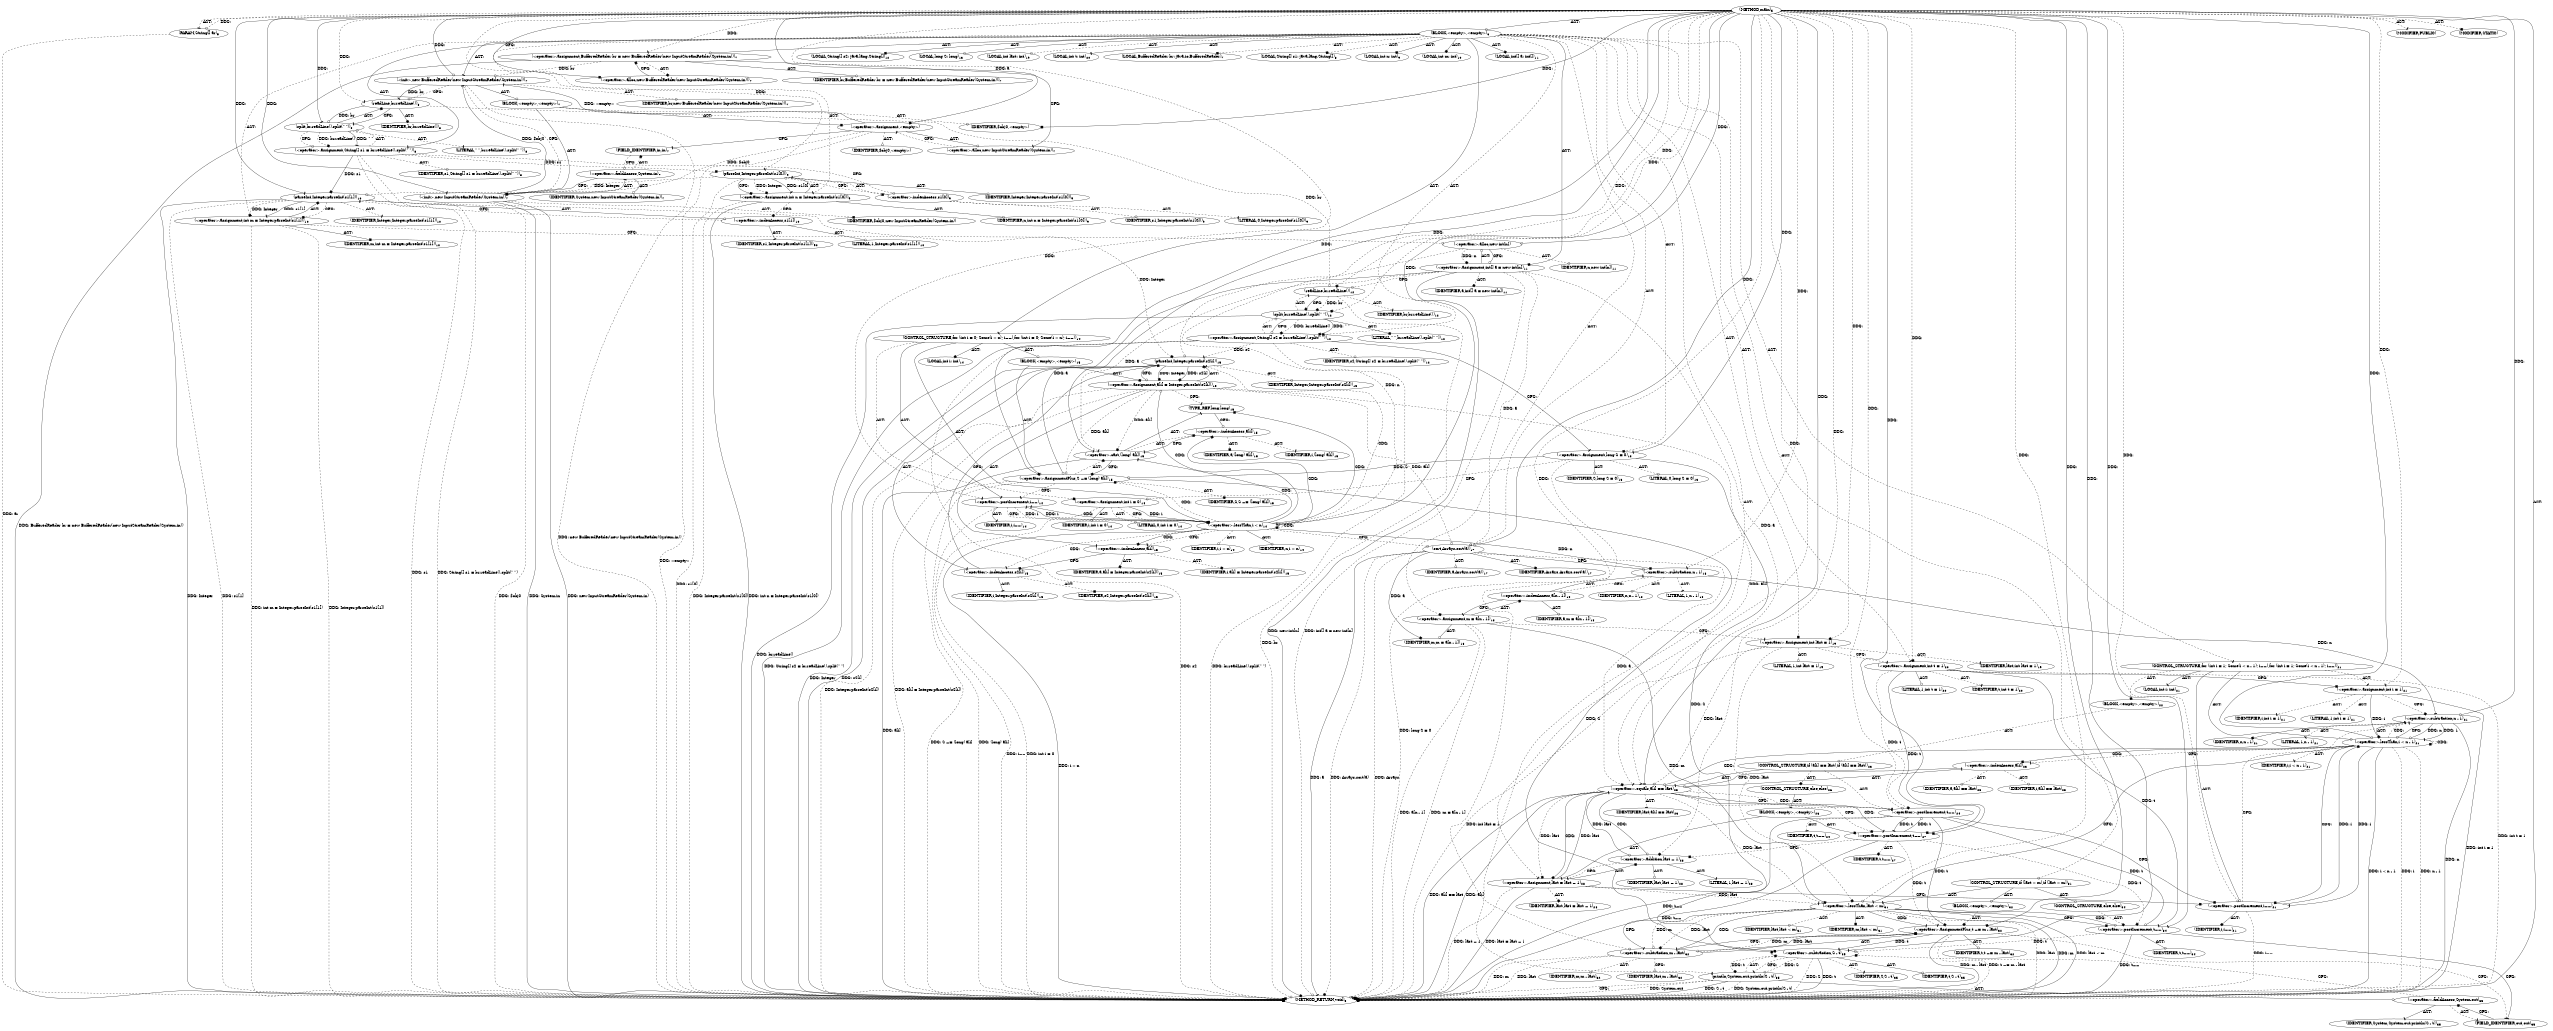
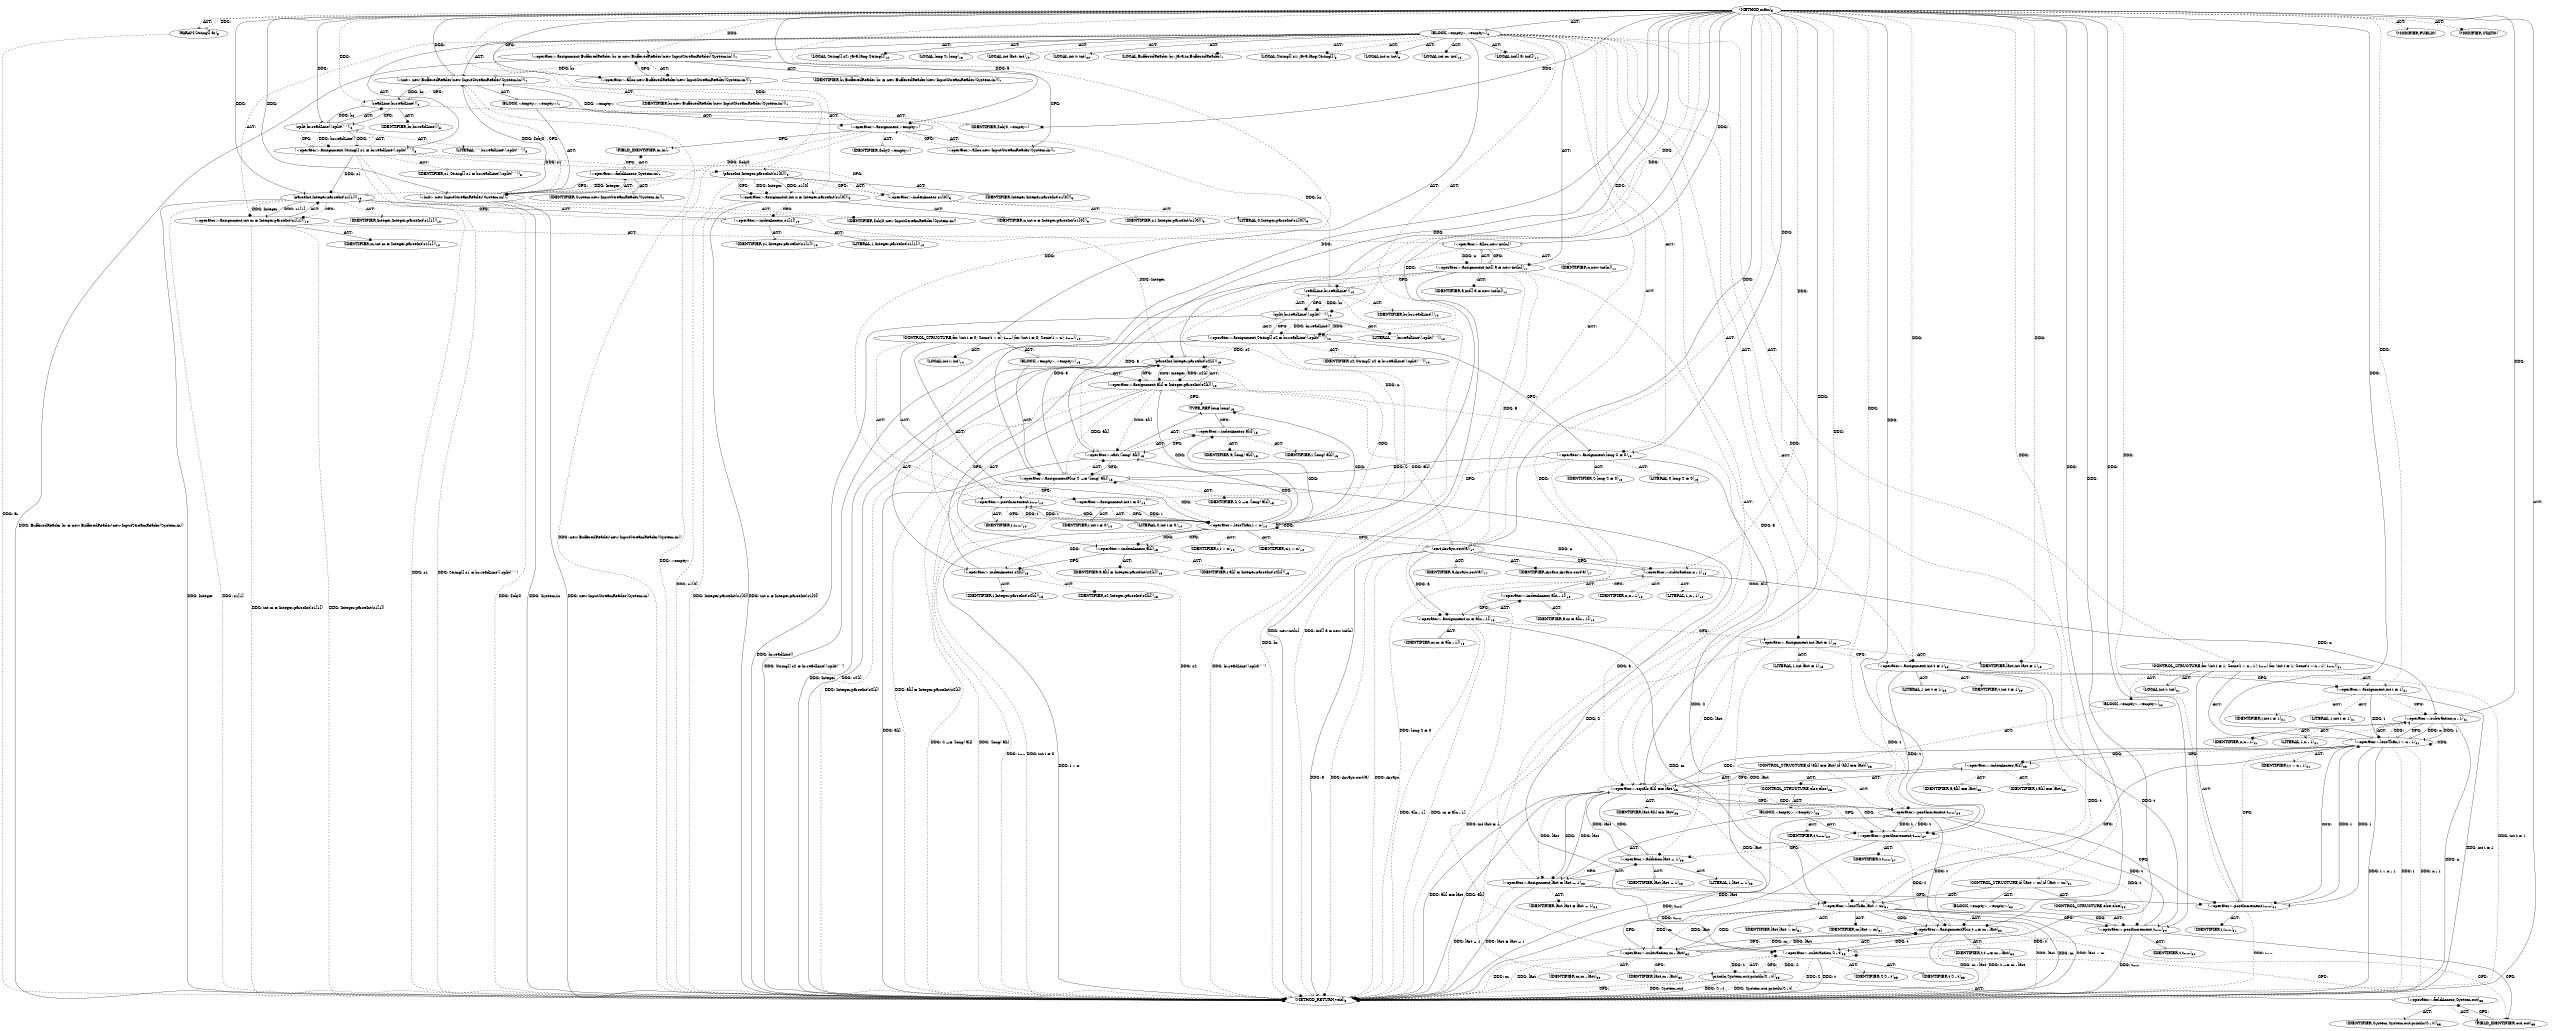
edge "(<operator>.assignment,int n = Integer.parseInt(s1[0]))" -> "(parseInt,Integer.parseInt(s1[0]))": removed, label "AST:"
edge "(METHOD,main)" -> "(parseInt,Integer.parseInt(s2[i]))": style dashed -> solid
edge "(<operator>.assignment,int m = Integer.parseInt(s1[1]))" -> "(<operator>.alloc,new int[n])": label "CFG: " -> "AST: "
node "(IDENTIFIER,s1,Integer.parseInt(s1[1]))": text "90" -> "10"
edge "(METHOD,main)" -> "(<operator>.assignment,int last = 1)": now "(METHOD,main)" -> "(IDENTIFIER,last,int last = 1)"
edge "(<operator>.assignment,int[] a = new int[n])" -> "(<operator>.cast,(long) a[i])": arrowhead tee -> odot
node "(IDENTIFIER,Integer,Integer.parseInt(s2[i]))": removed
edge "(sort,Arrays.sort(a))" -> "(IDENTIFIER,m,m = a[n - 1])": now "(sort,Arrays.sort(a))" -> "(<operator>.assignment,m = a[n - 1])"
edge "(<operator>.assignment,int t = 1)" -> "(<operator>.assignmentPlus,t += m - last)": added, label "DDG: t"
